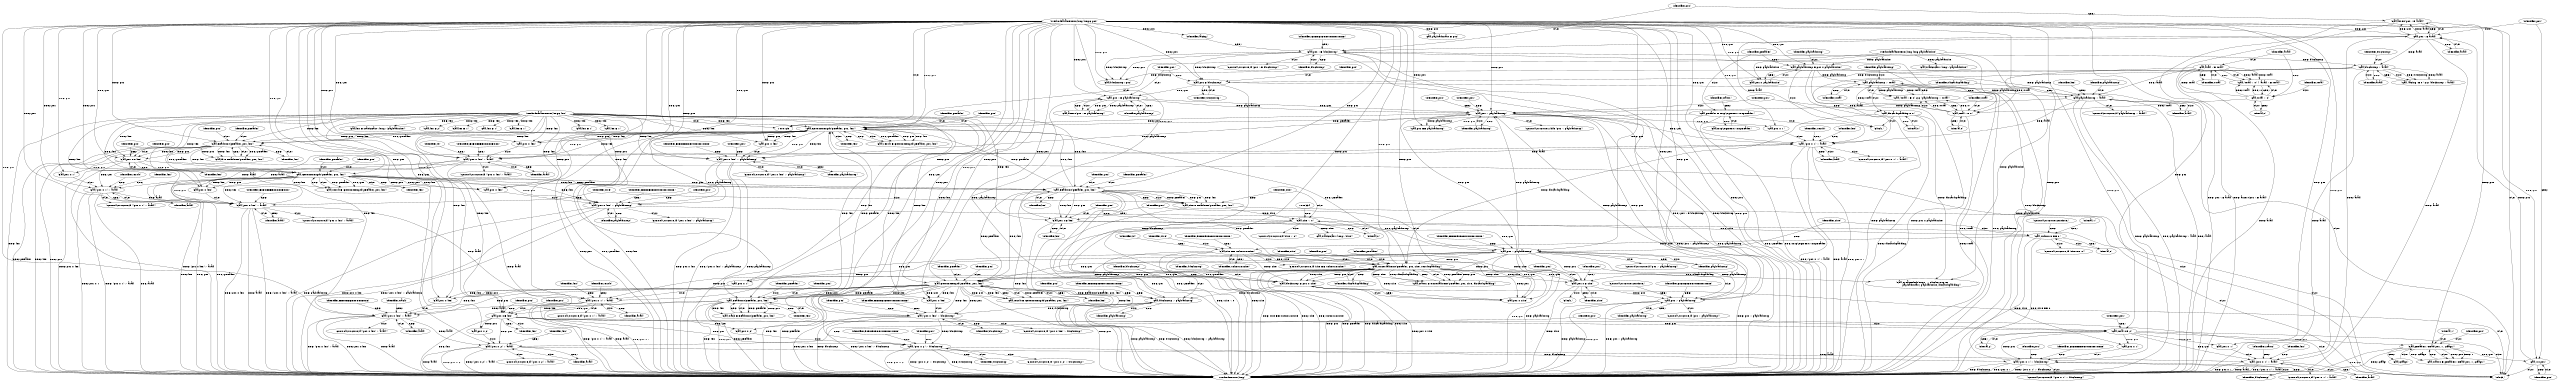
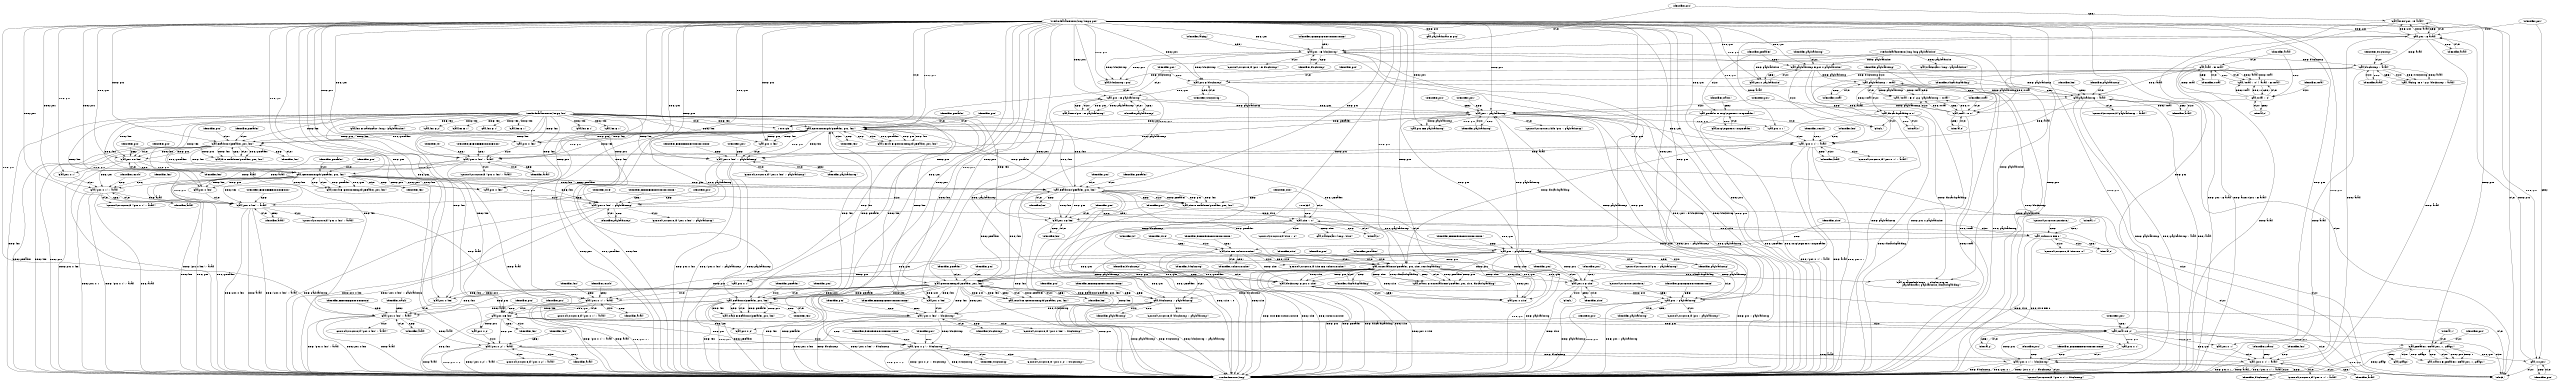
edge "(MethodParameterIn,long long& pos)" -> "(Identifier,lacing)": now "(MethodParameterIn,long long& pos)" -> "(Call,pos >= block_stop)"
node "(ControlStructure,if (block_stop > payload_stop))": added
